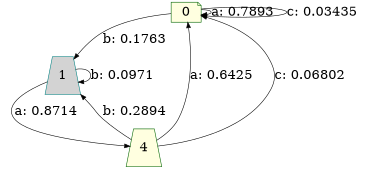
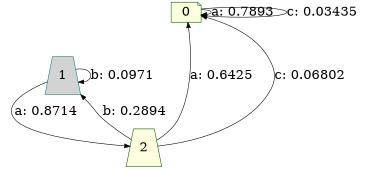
edge "0" -> "1": removed, label "b: 0.1763"
node "4": label "4" -> "2"
